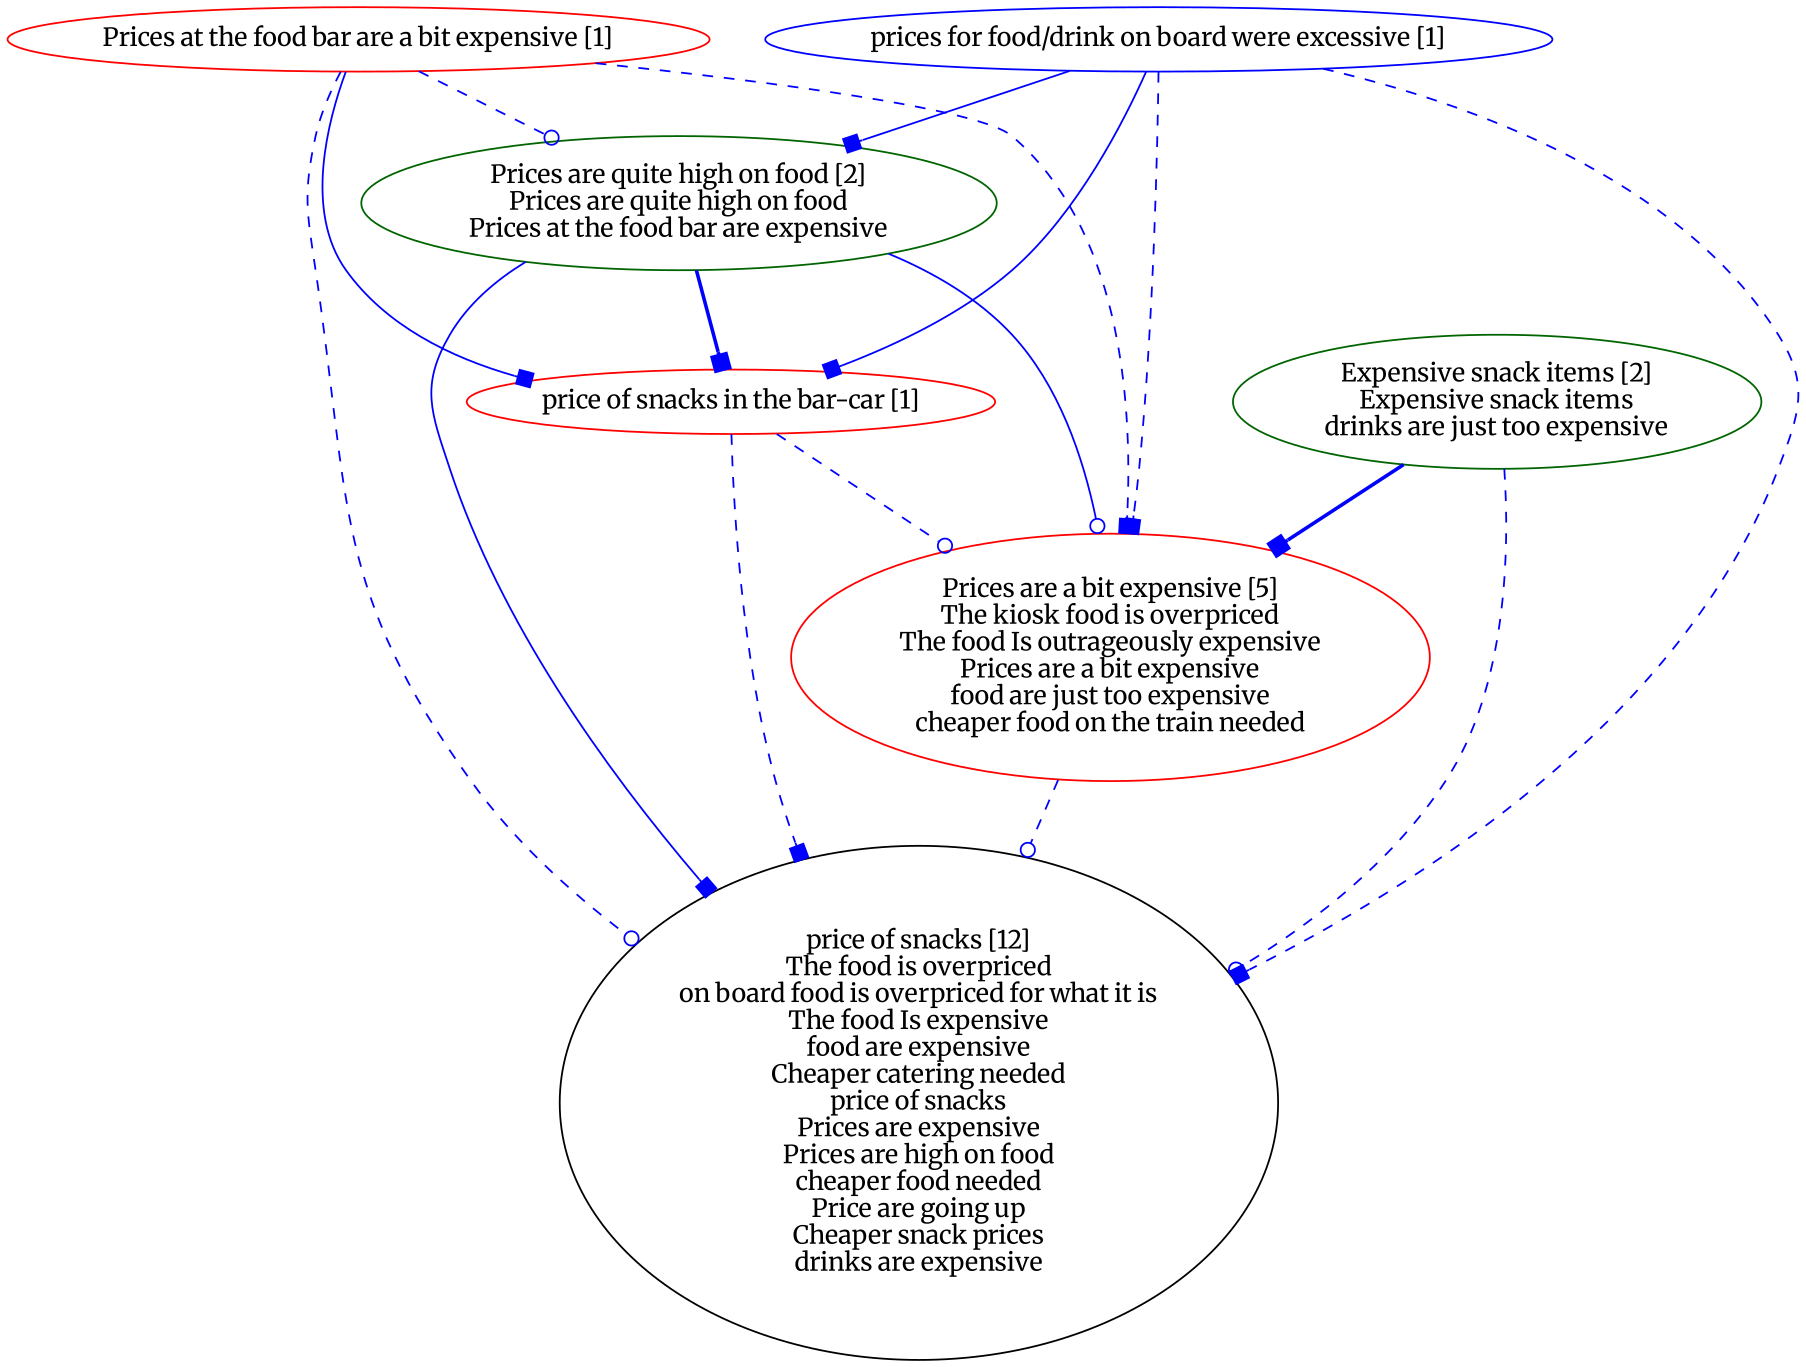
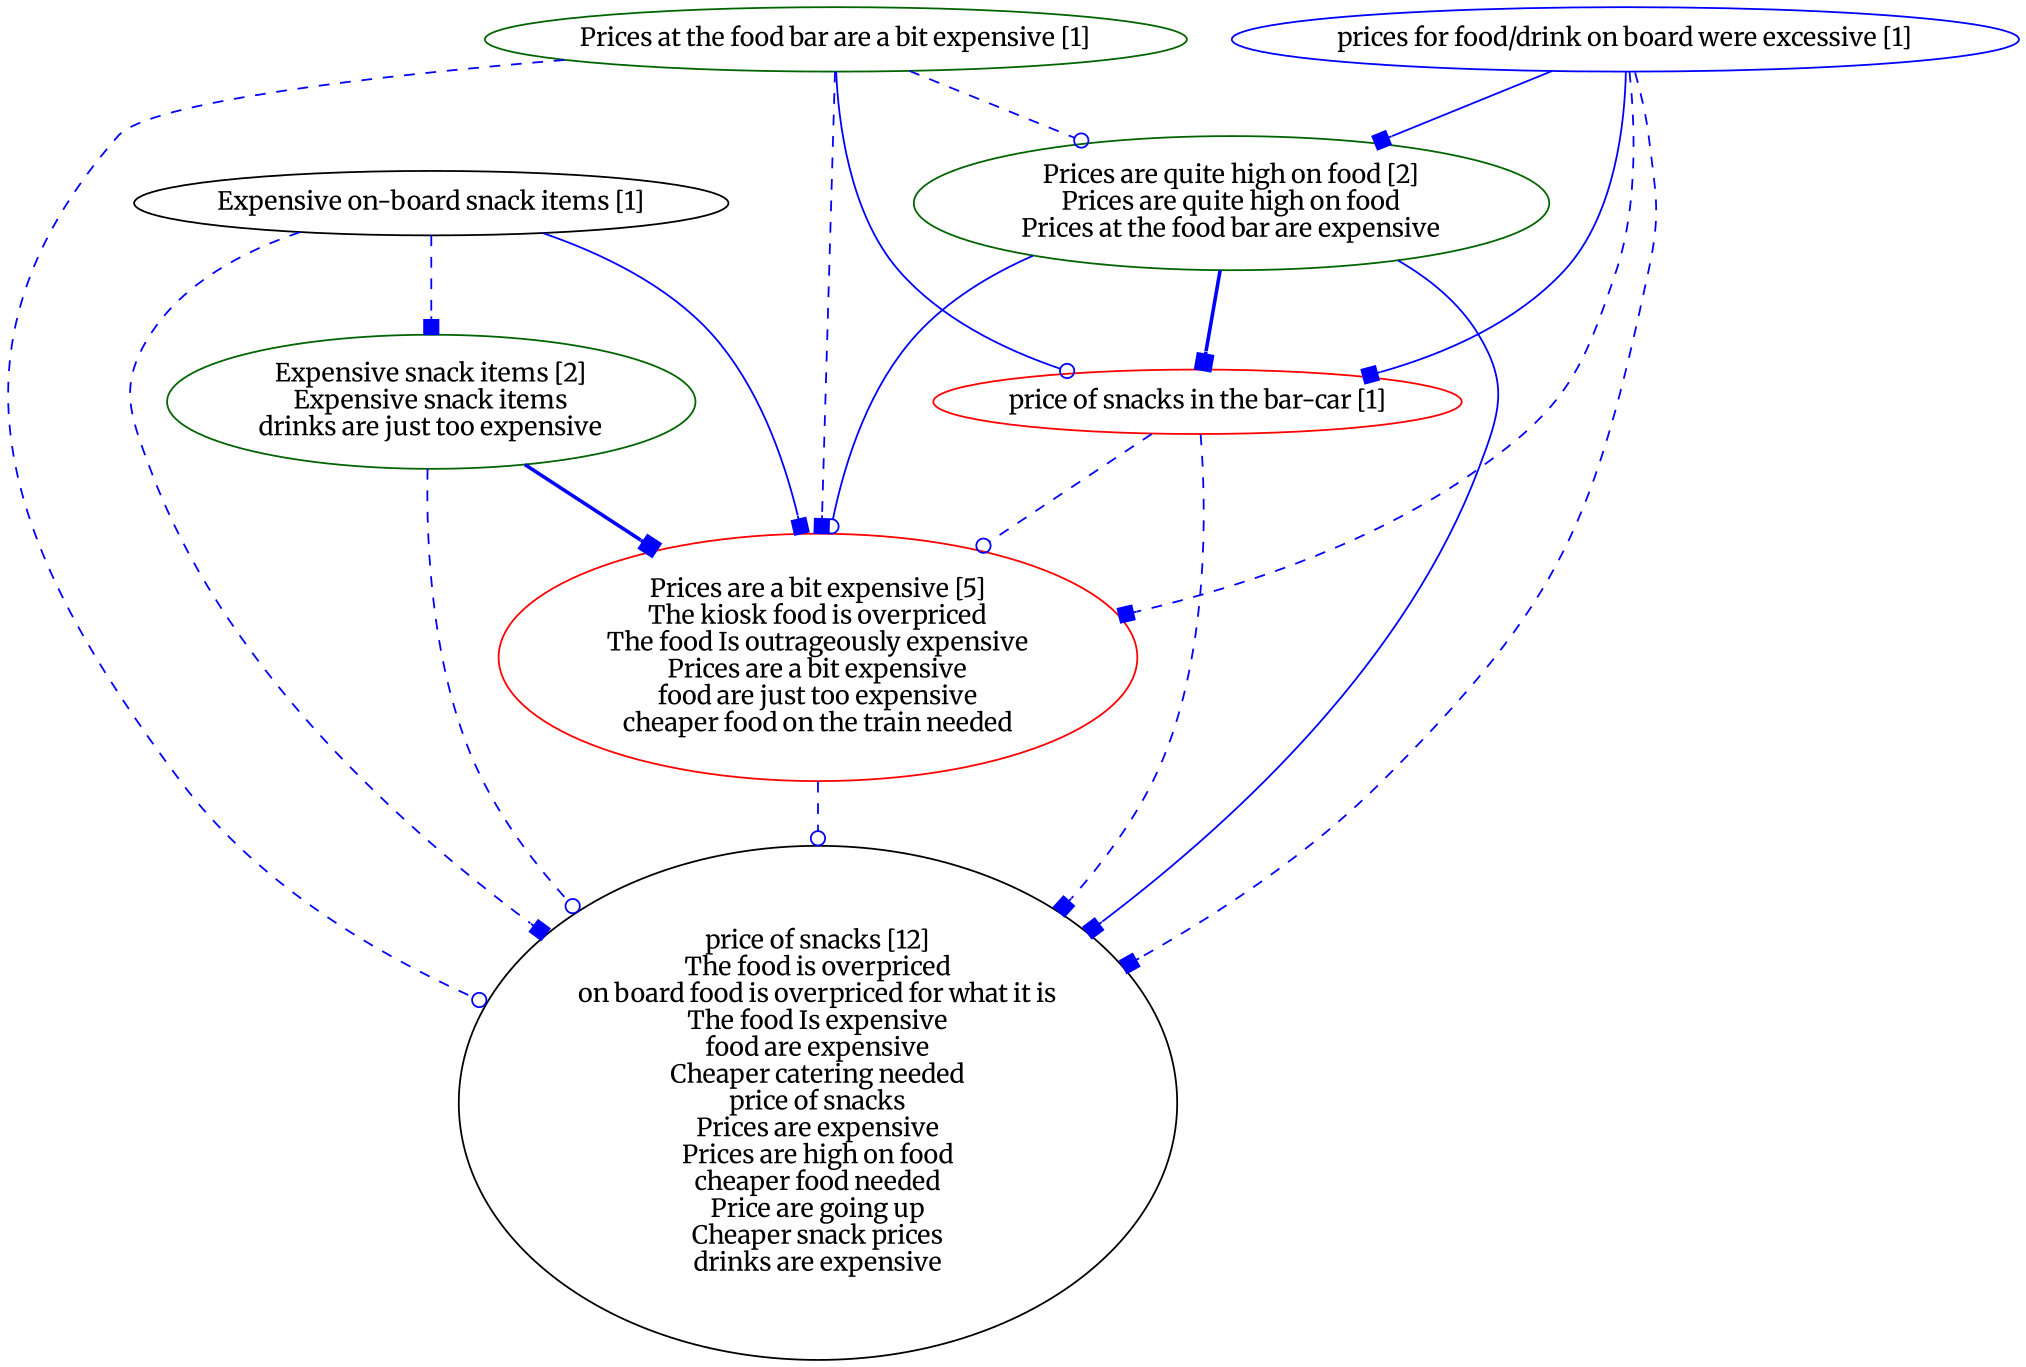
node "Prices at the food bar are a bit expensive [1]": color red -> darkgreen
node "Expensive on-board snack items [1]": added
edge "Prices at the food bar are a bit expensive [1]" -> "price of snacks in the bar-car [1]": arrowhead box -> odot
